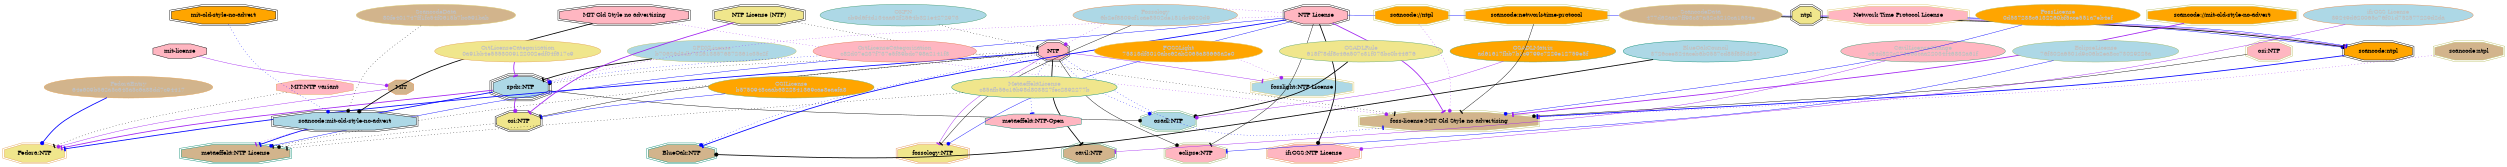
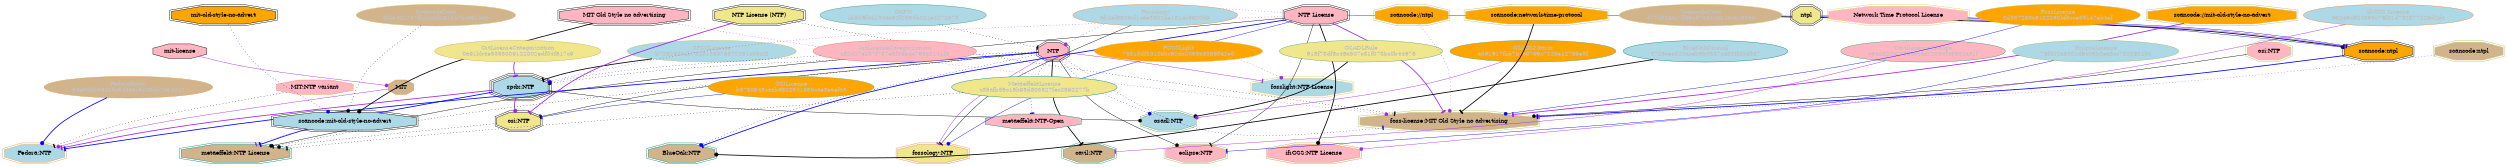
edge "NTP License" -> "metaeffekt:NTP License": color blue -> black
edge "scancode:network-time-protocol" -> "foss-license:MIT Old Style no advertising": style solid -> bold
node "Fedora:NTP": fillcolor khaki -> lightblue
